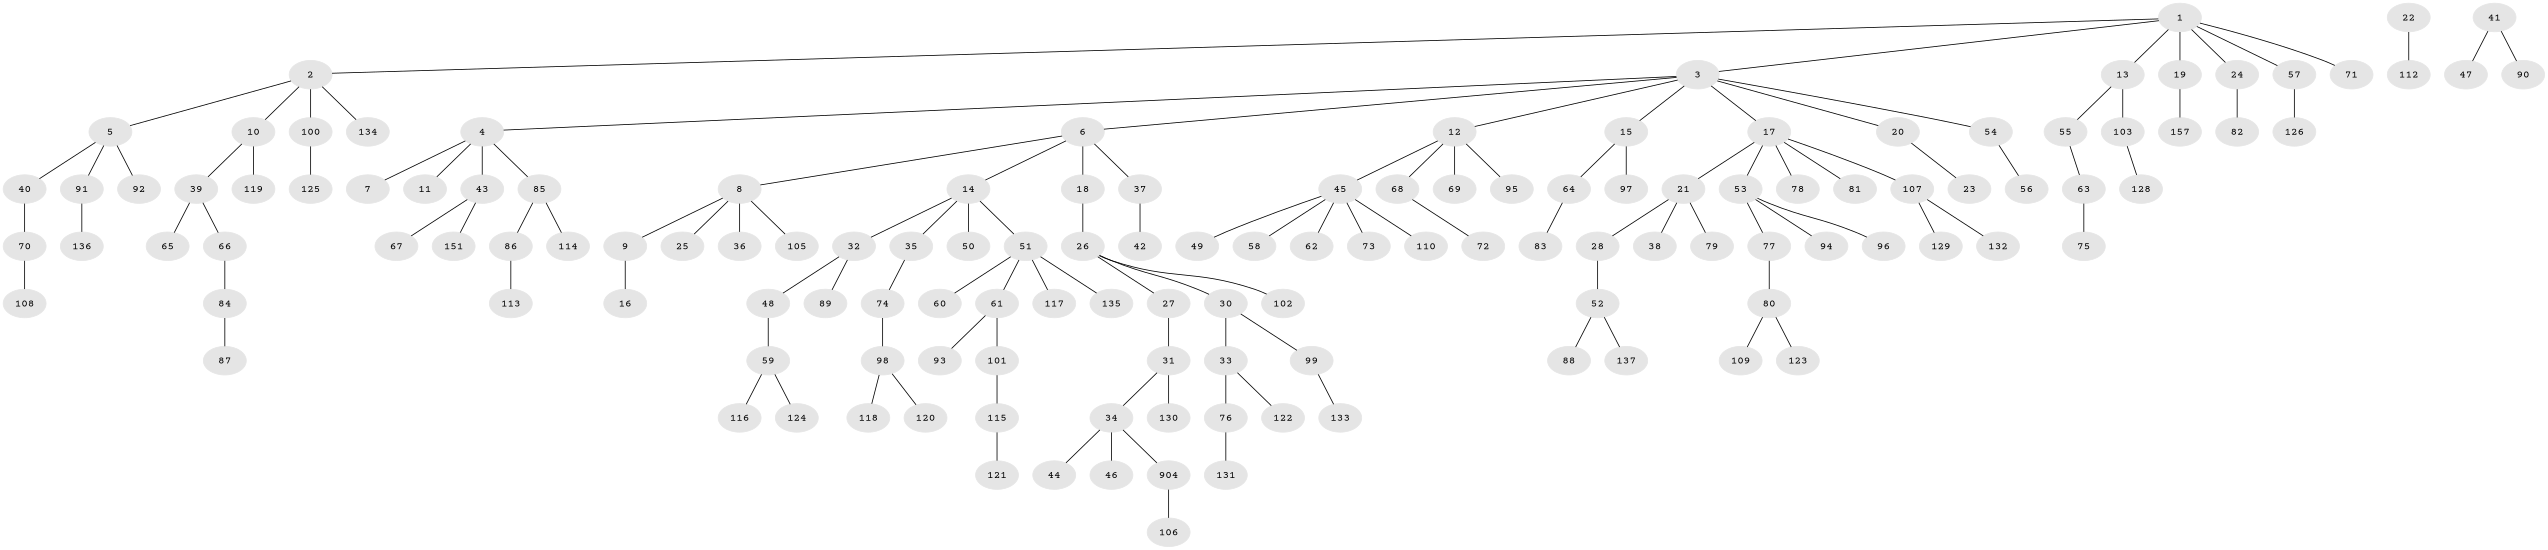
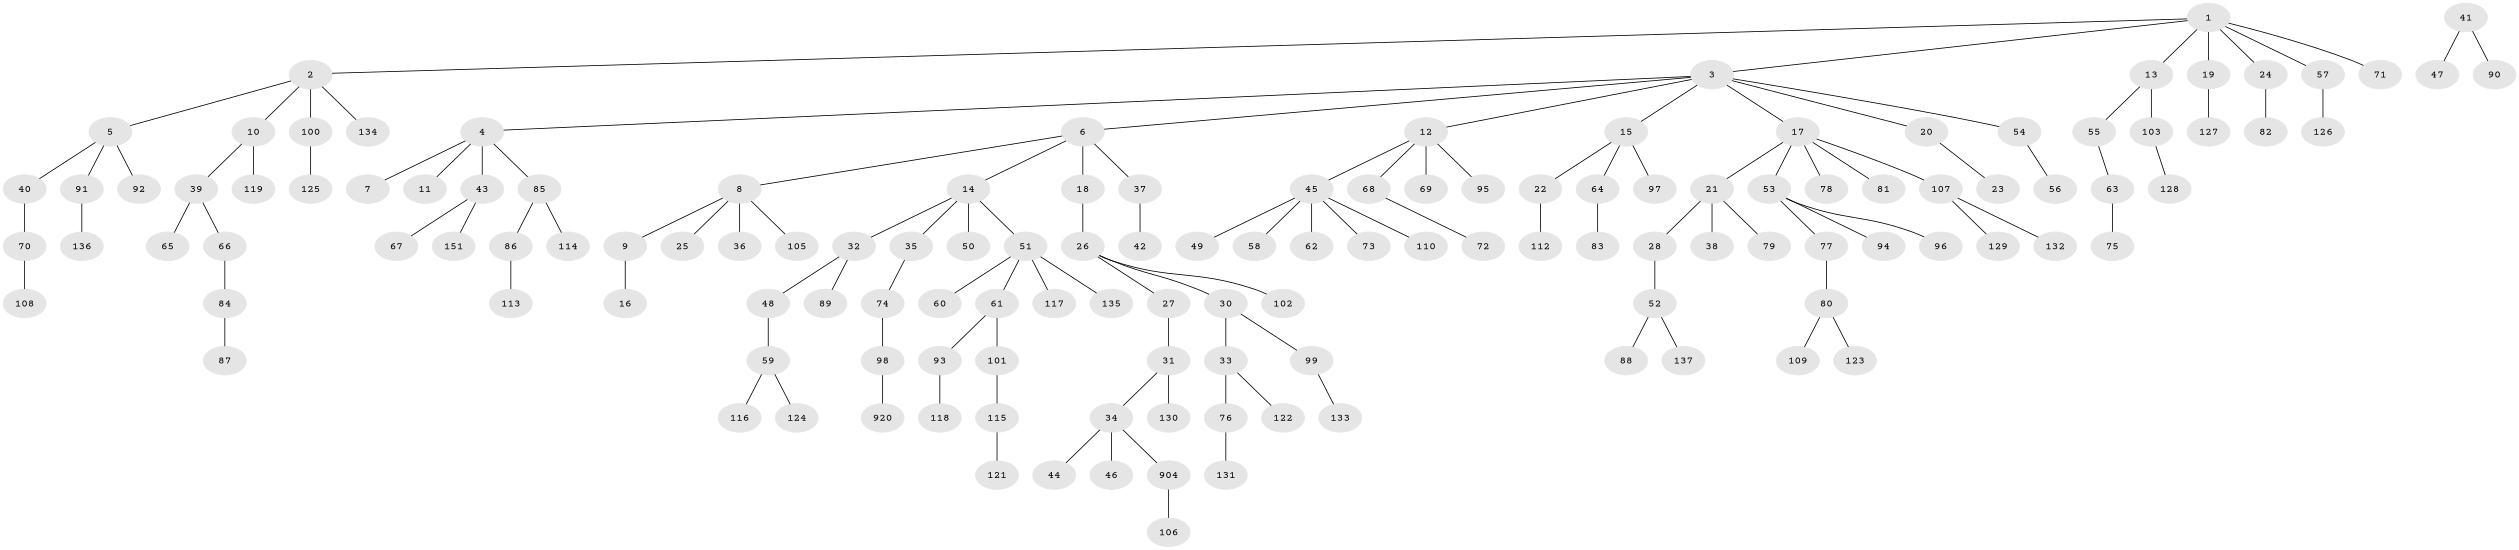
node "157": label "157" -> "127"
edge "15" -- "22": added
edge "98" -- "118": now "93" -- "118"
node "120": label "120" -> "920"
